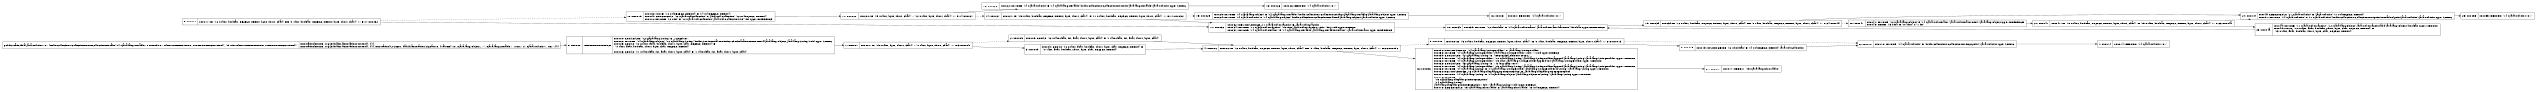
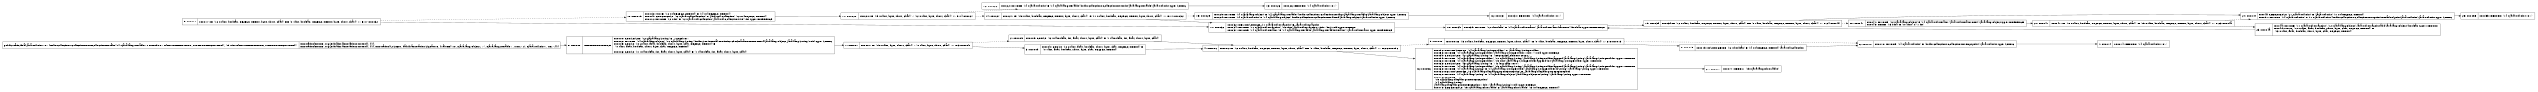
edge "11: 0x0020" -> "12: 0x0022": style solid -> dashed
